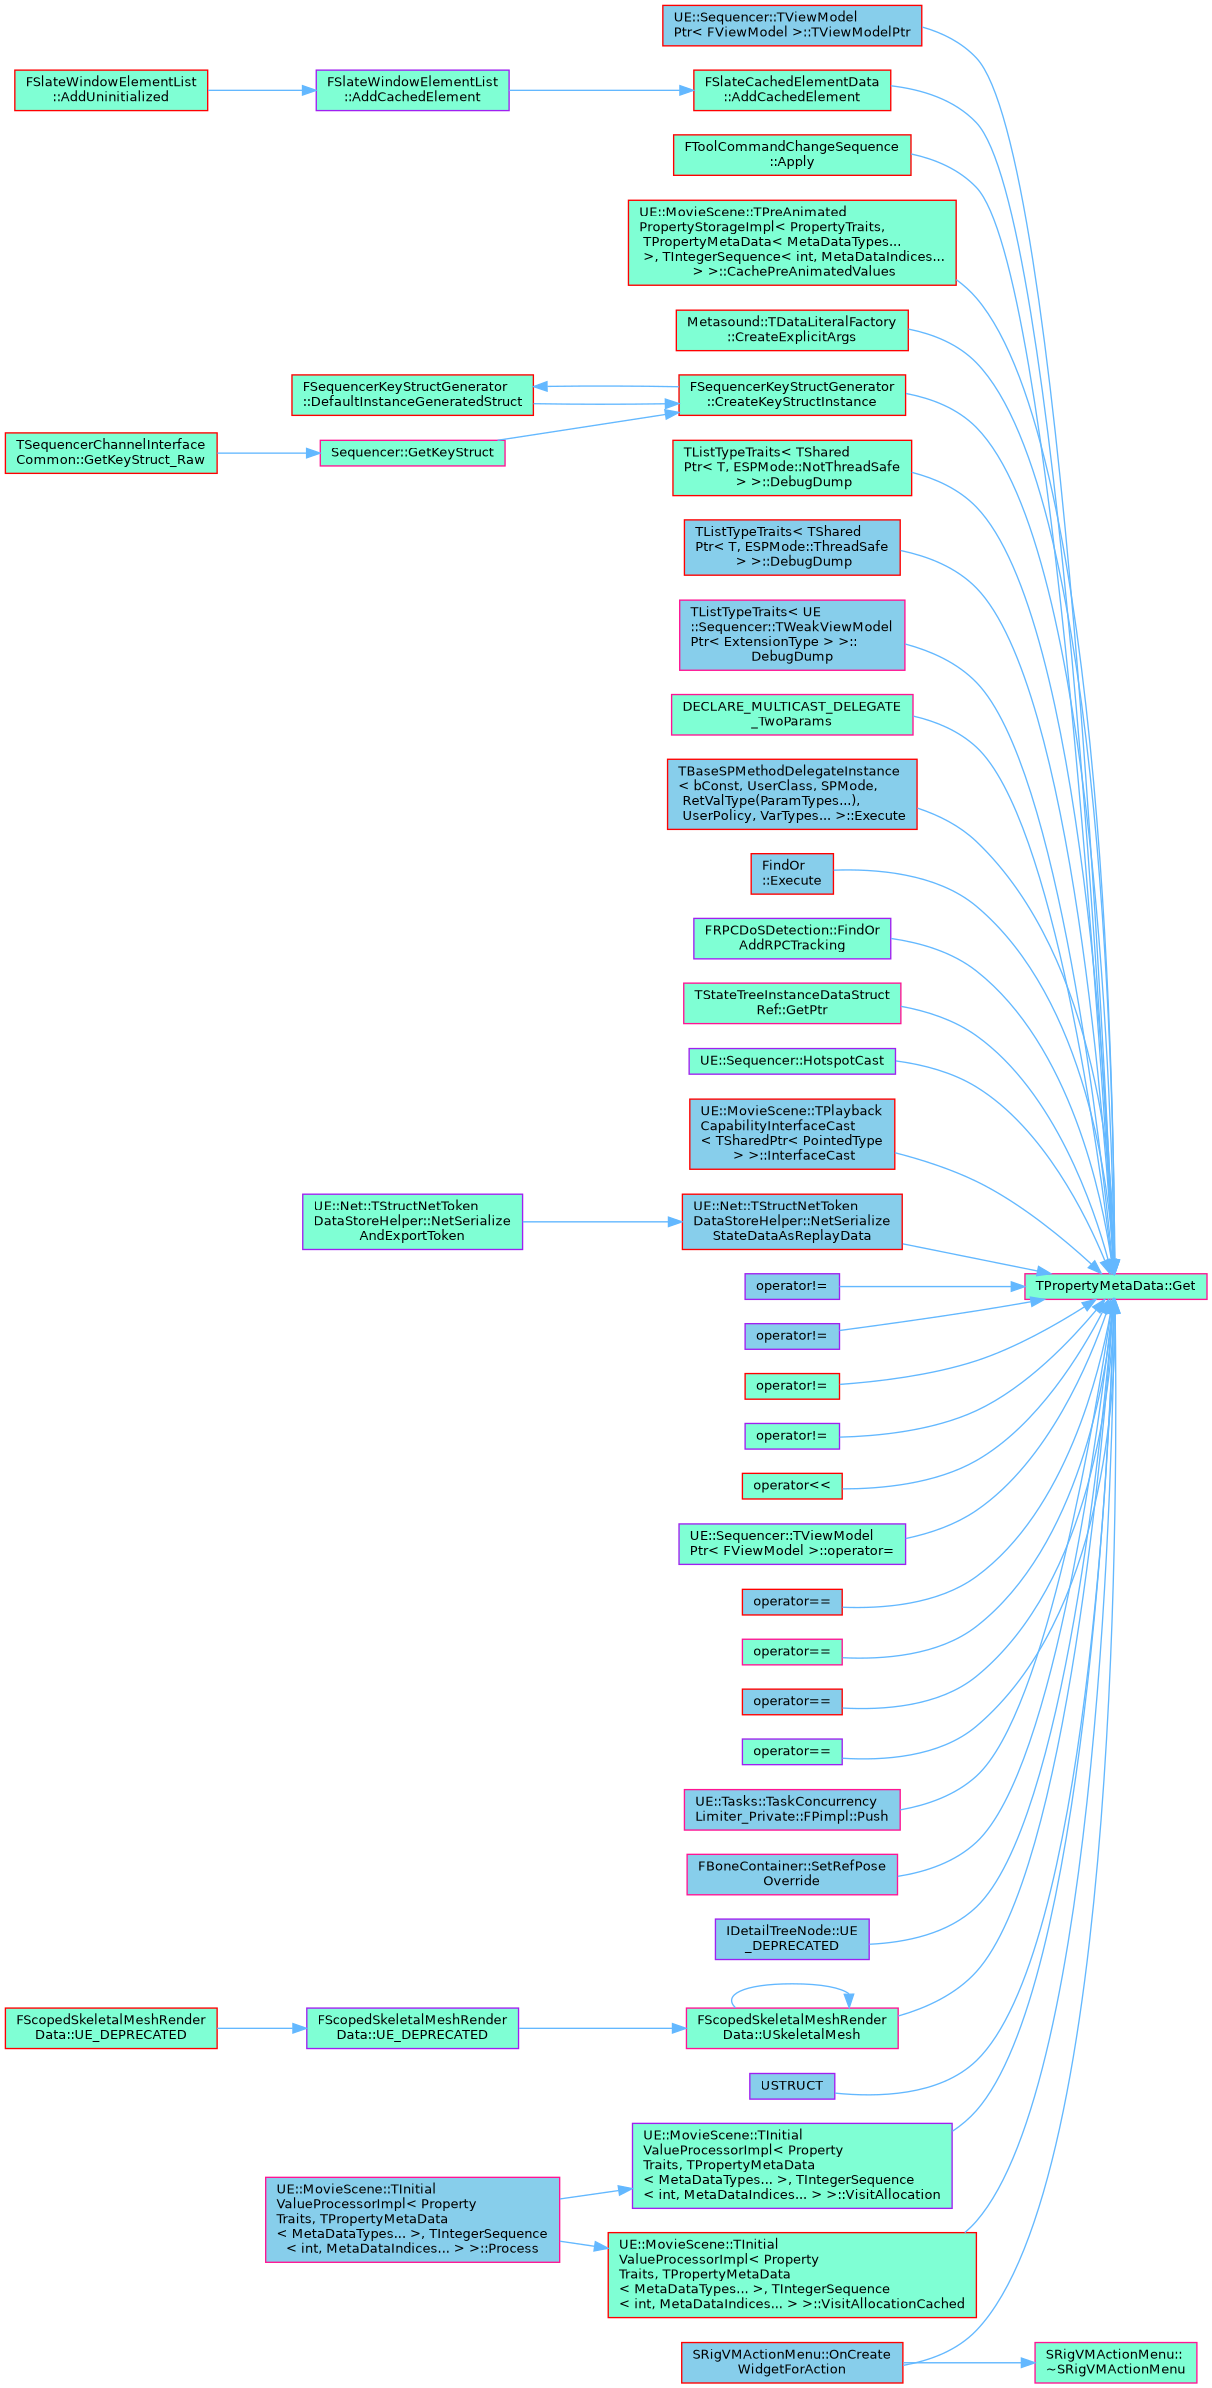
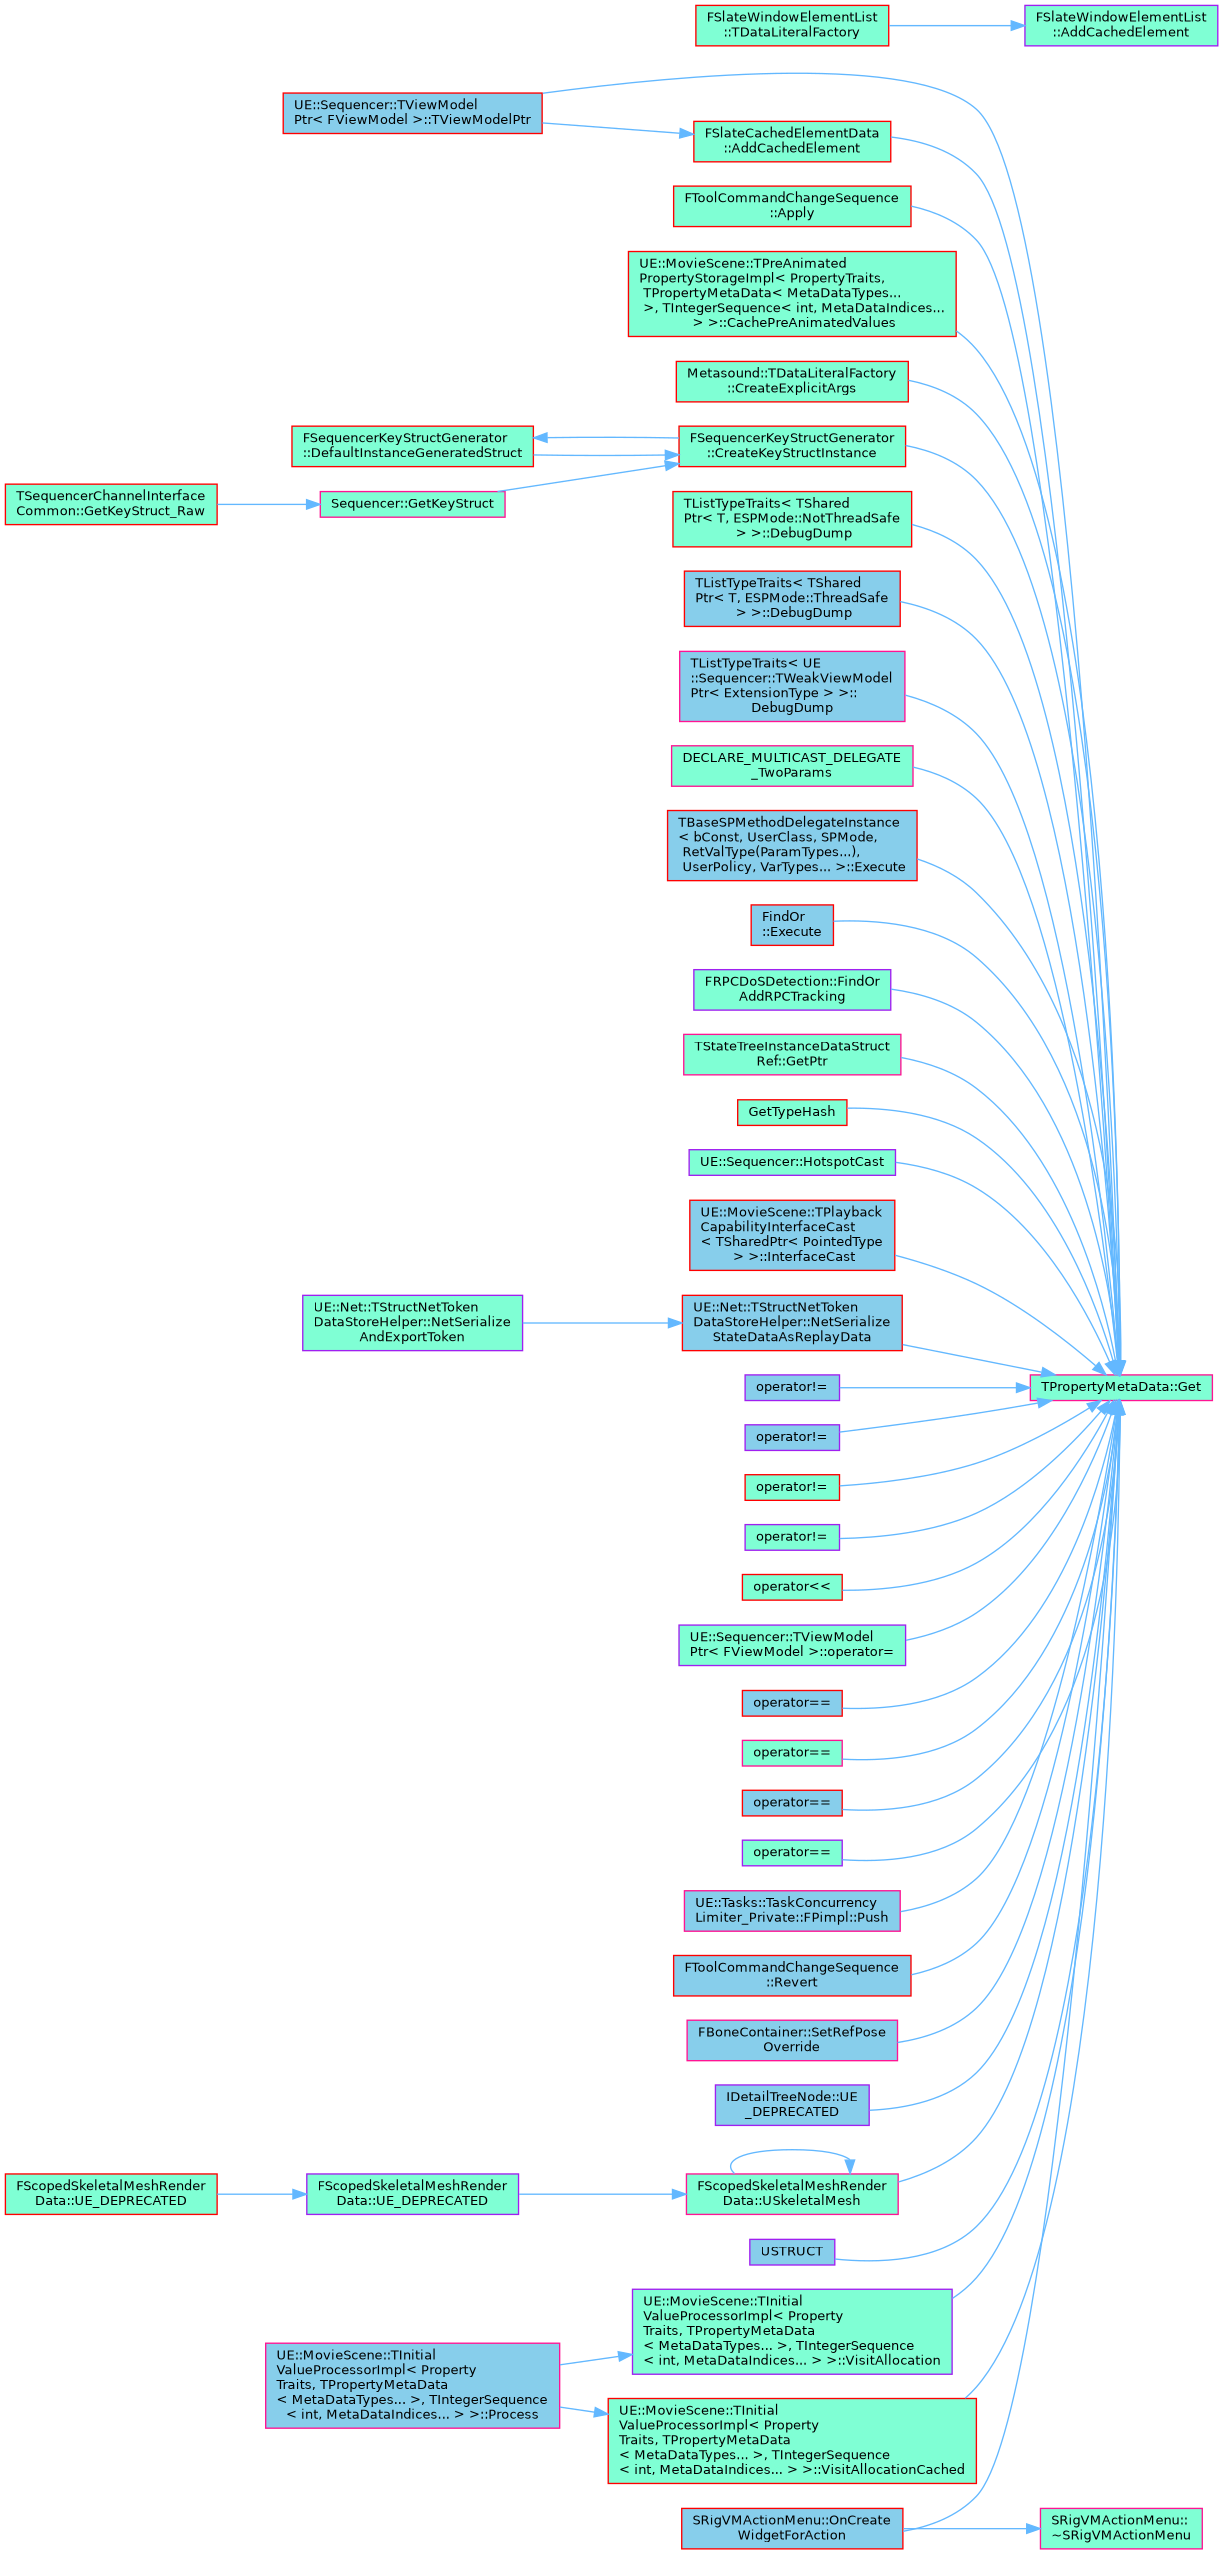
node "FSlateWindowElementList ::AddUninitialized": label "FSlateWindowElementList ::AddUninitialized" -> "FSlateWindowElementList ::TDataLiteralFactory"
edge "FSlateWindowElementList ::AddCachedElement" -> "FSlateCachedElementData ::AddCachedElement": now "UE::Sequencer::TViewModel Ptr< FViewModel >::TViewModelPtr" -> "FSlateCachedElementData ::AddCachedElement"
node "GetTypeHash": added
node "FToolCommandChangeSequence ::Revert": added
